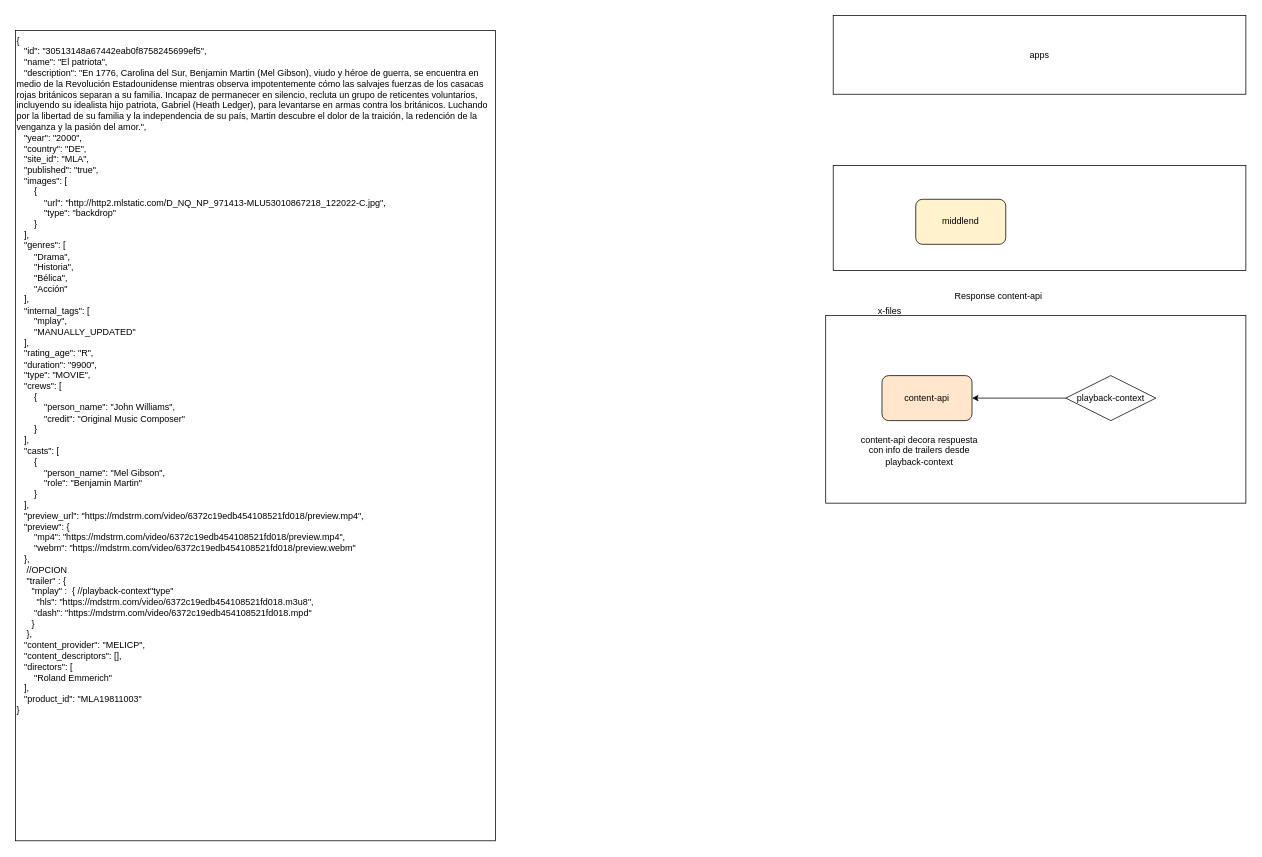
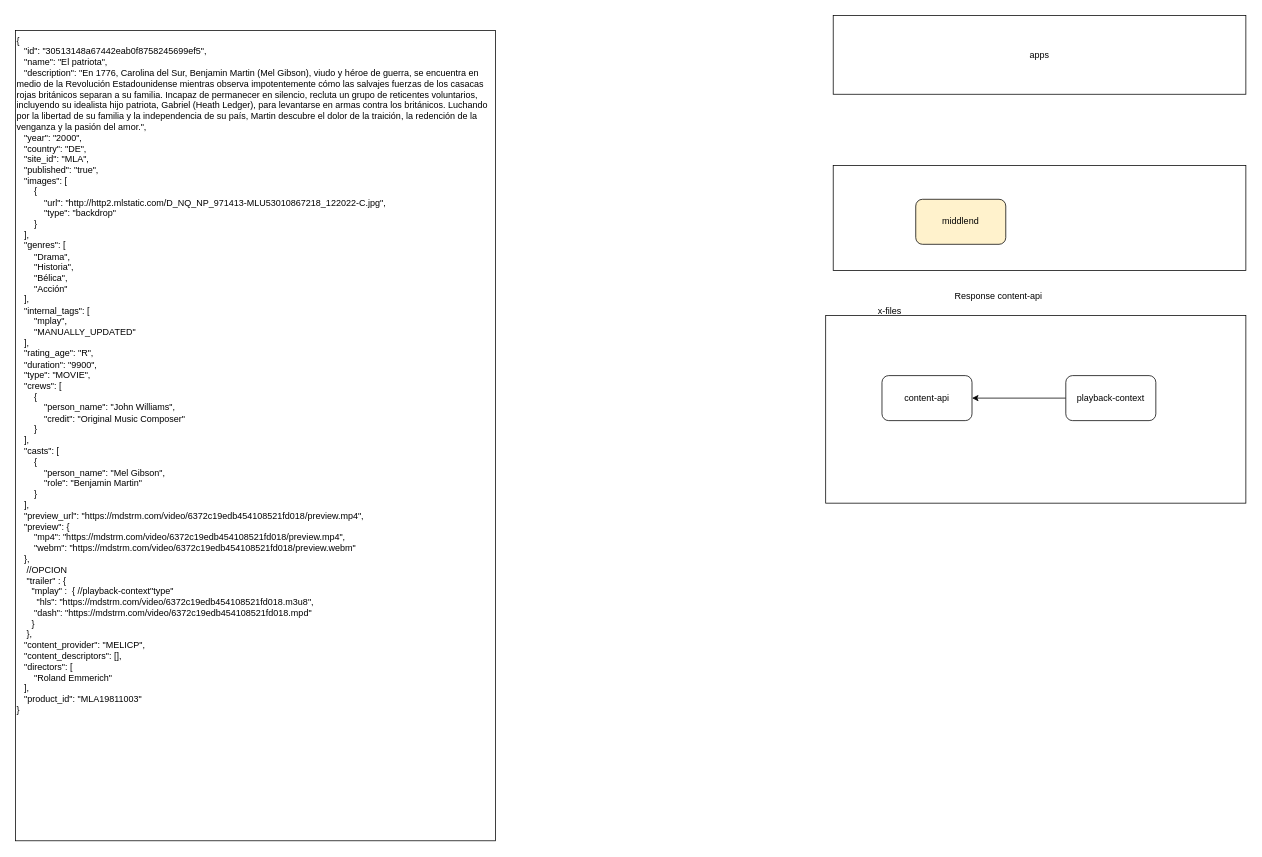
node "content-api": fillcolor #ffe6cc -> #ffffff
node "playback-context": shape diamond -> rounded rectangle
node "content-api decora respuesta con info de trailers desde playback-context": removed
